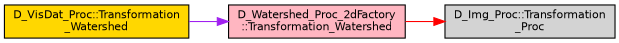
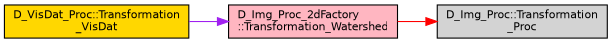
node "D_VisDat_Proc::Transformation _Watershed": label "D_VisDat_Proc::Transformation _Watershed" -> "D_VisDat_Proc::Transformation _VisDat"
node "D_Watershed_Proc_2dFactory ::Transformation_Watershed": label "D_Watershed_Proc_2dFactory ::Transformation_Watershed" -> "D_Img_Proc_2dFactory ::Transformation_Watershed"
